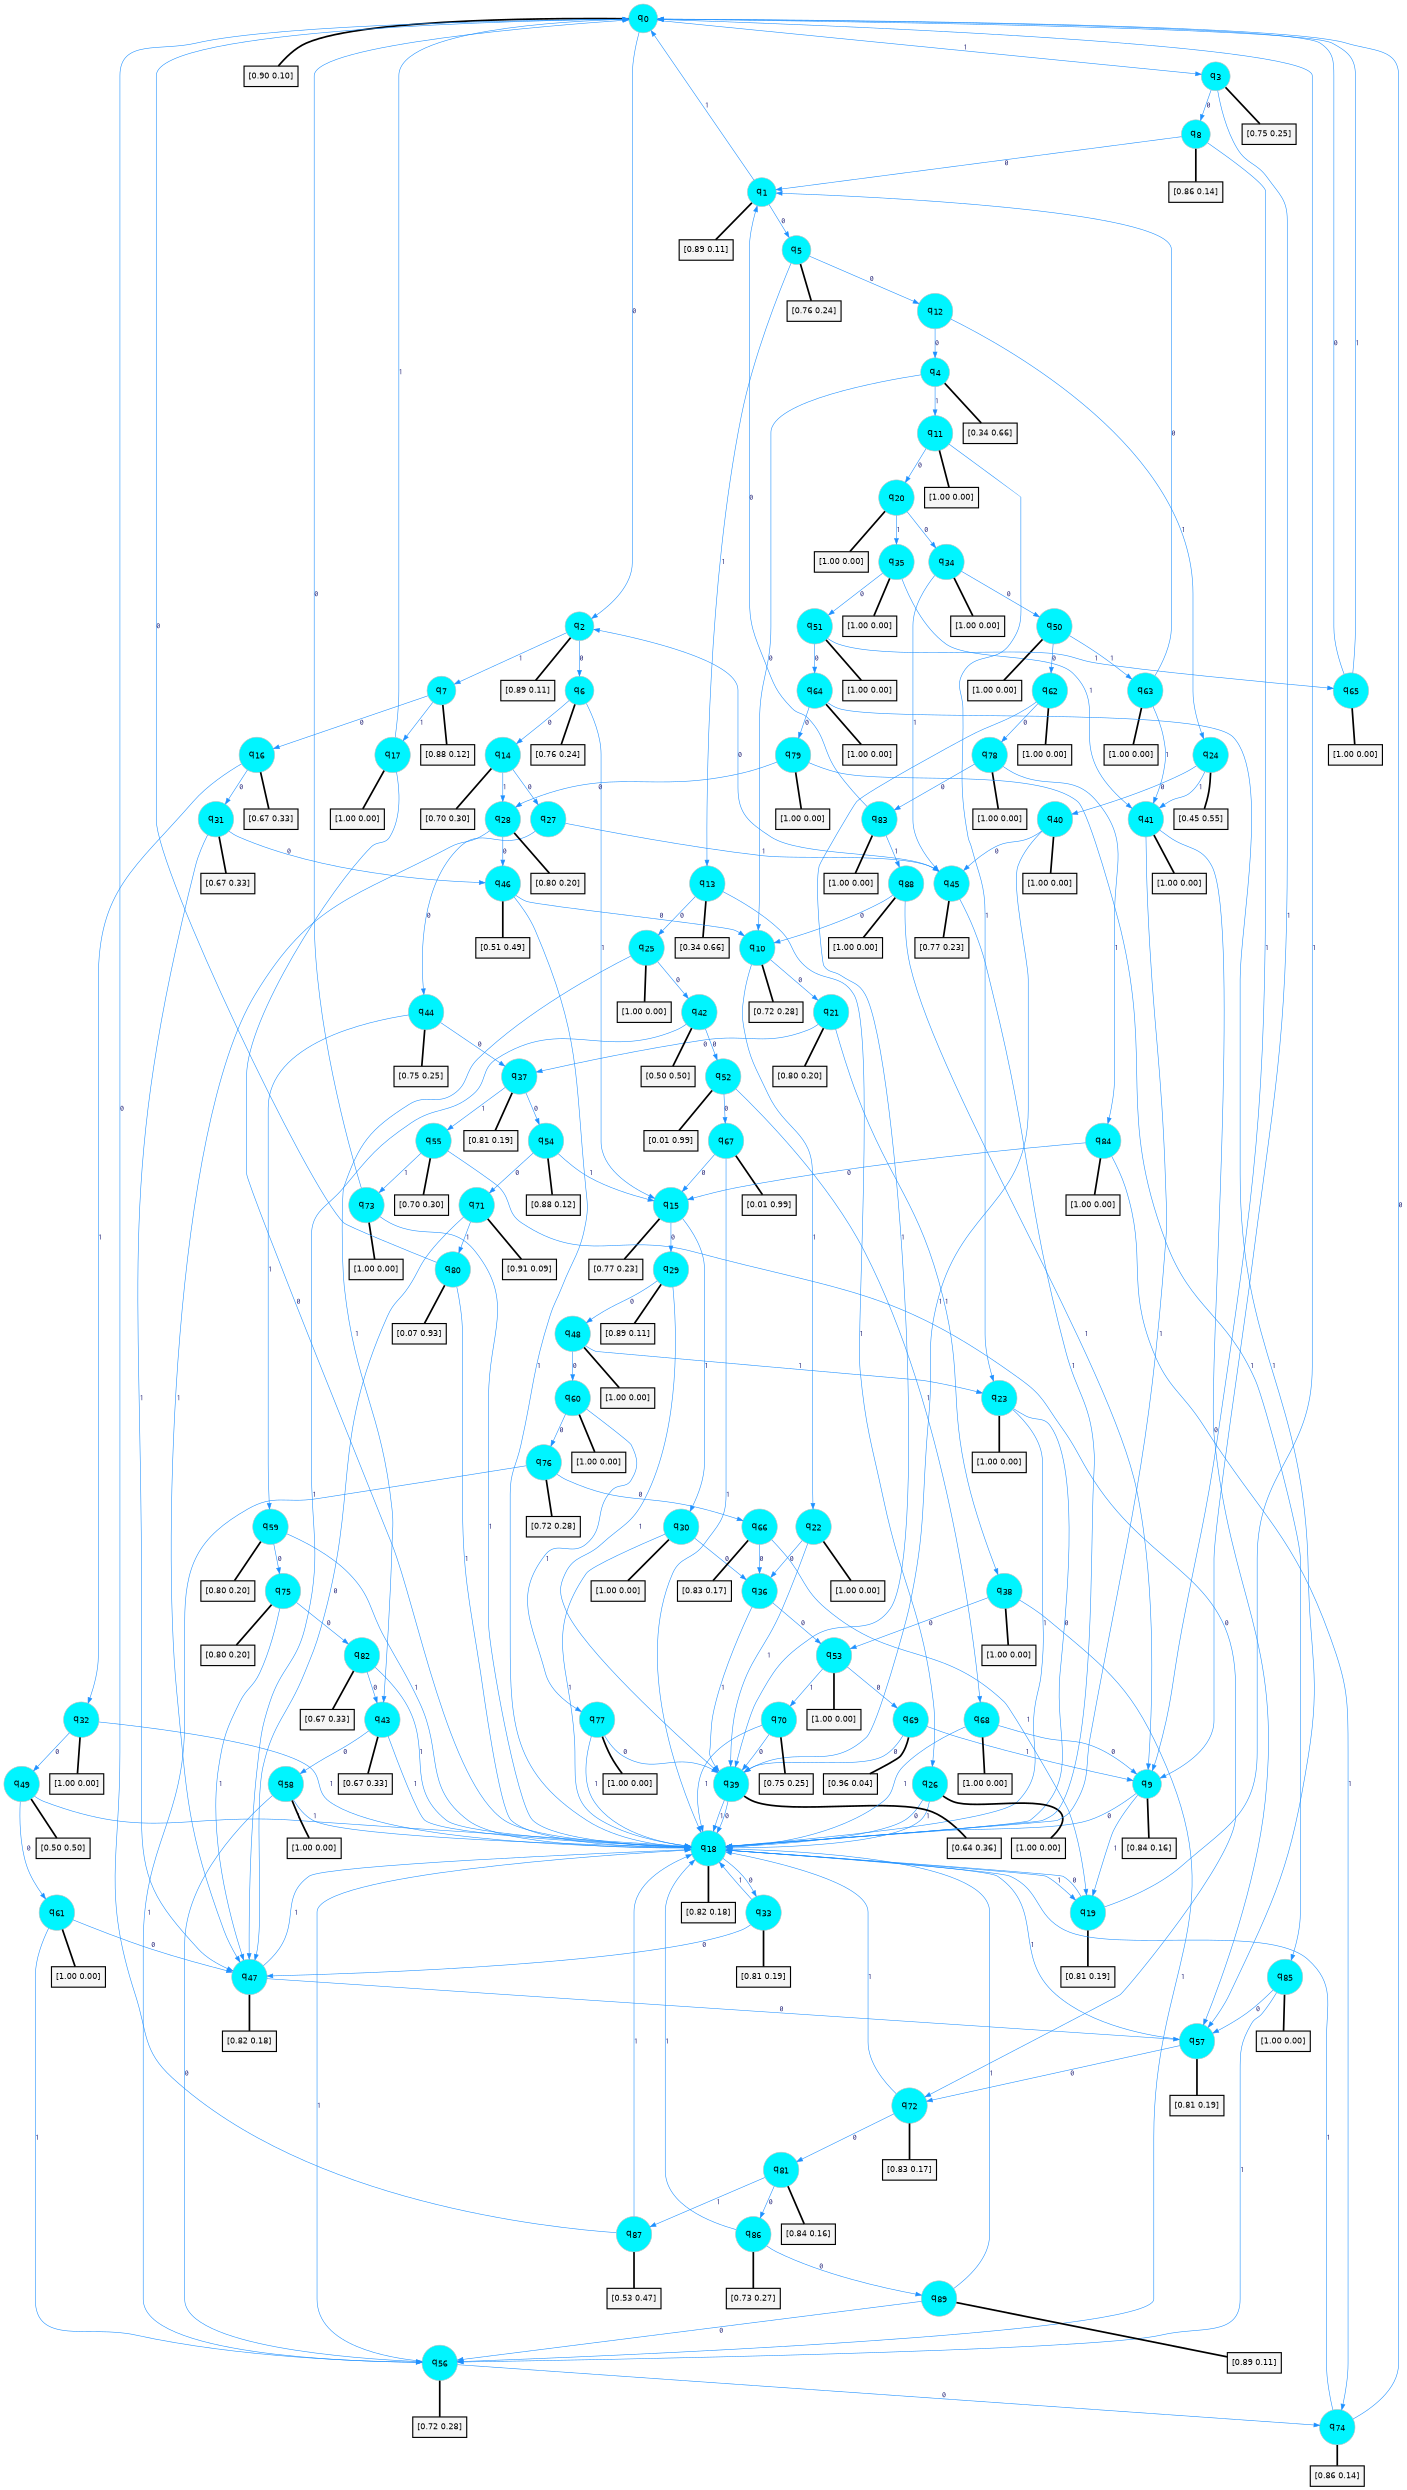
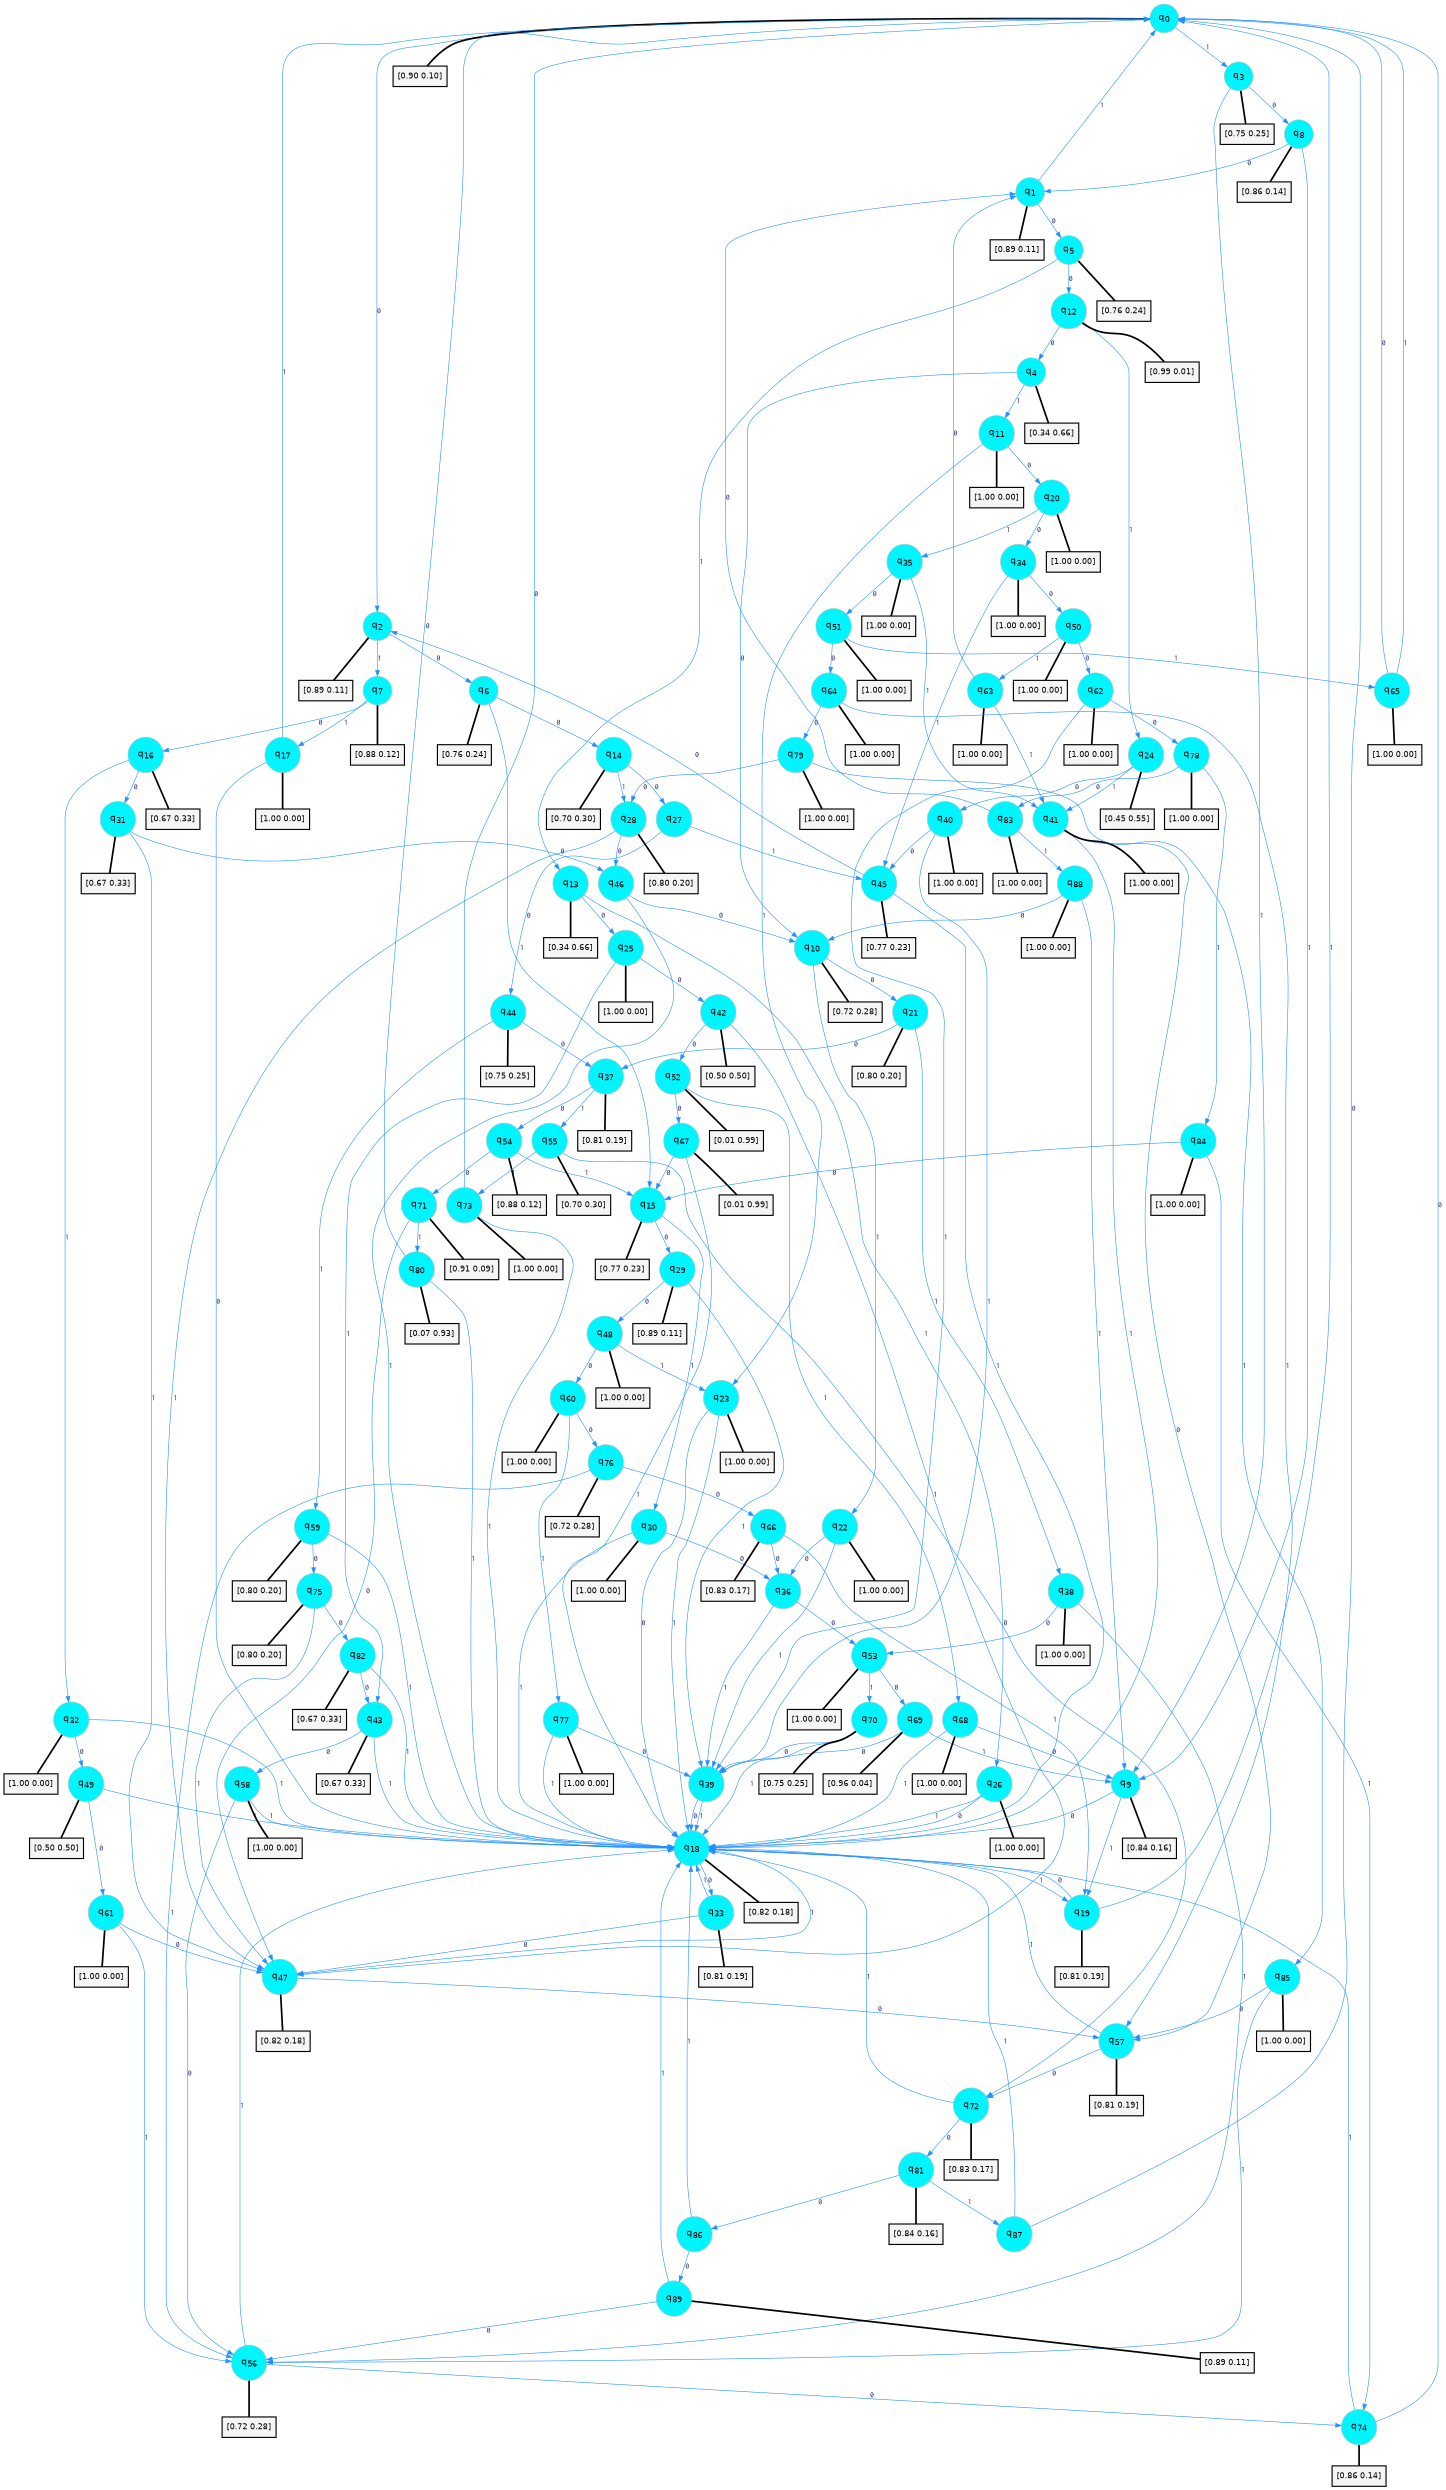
node "[0.99 0.01]": added
node "[0.51 0.49]": removed
node "[0.64 0.36]": removed
node "[0.53 0.47]": removed
node "[0.73 0.27]": removed
